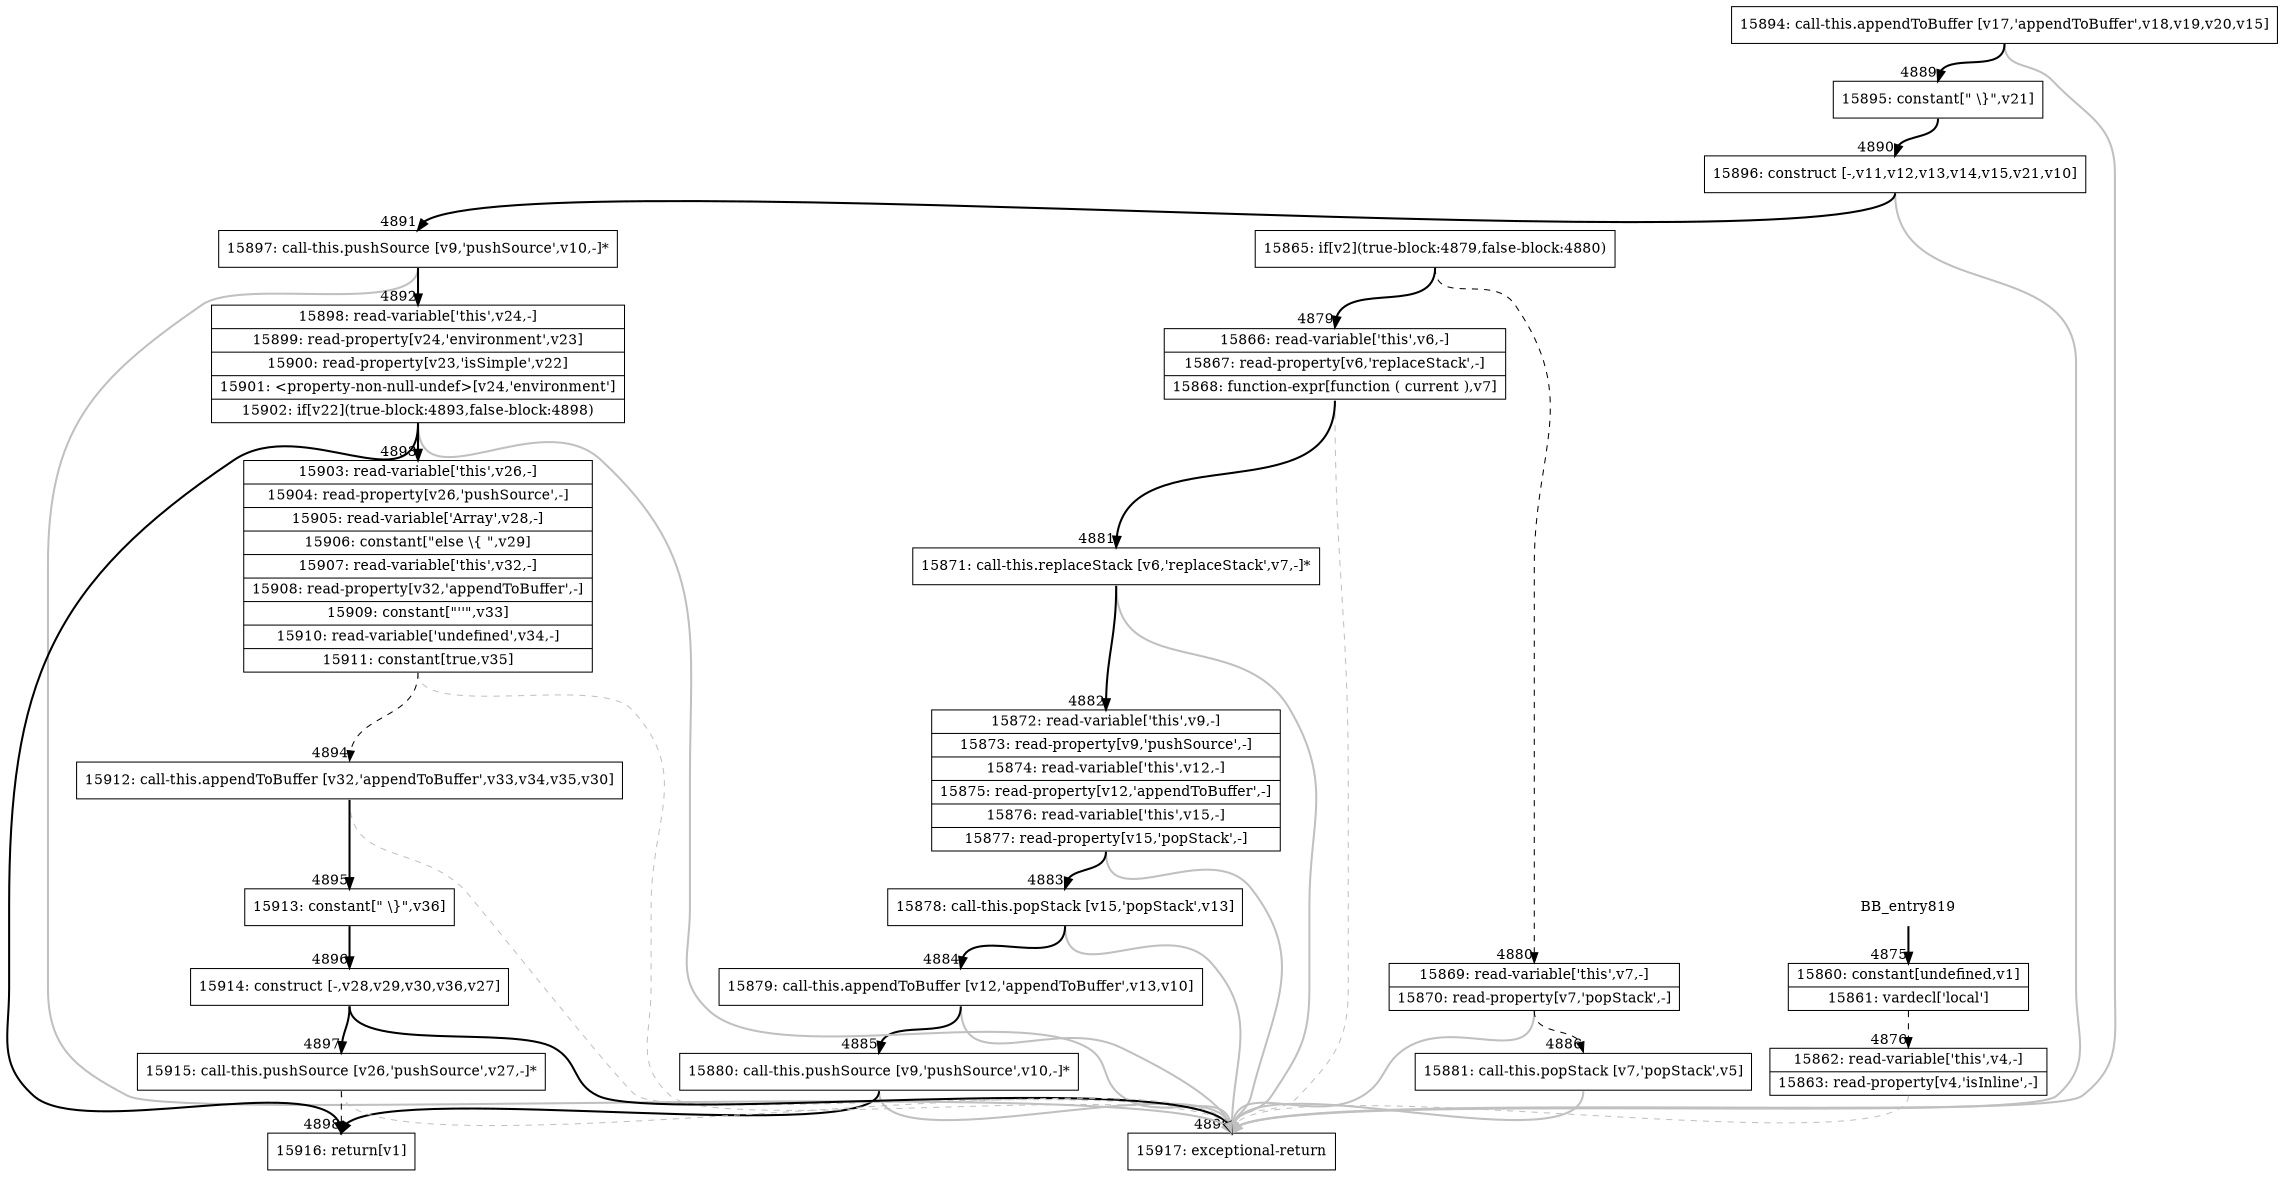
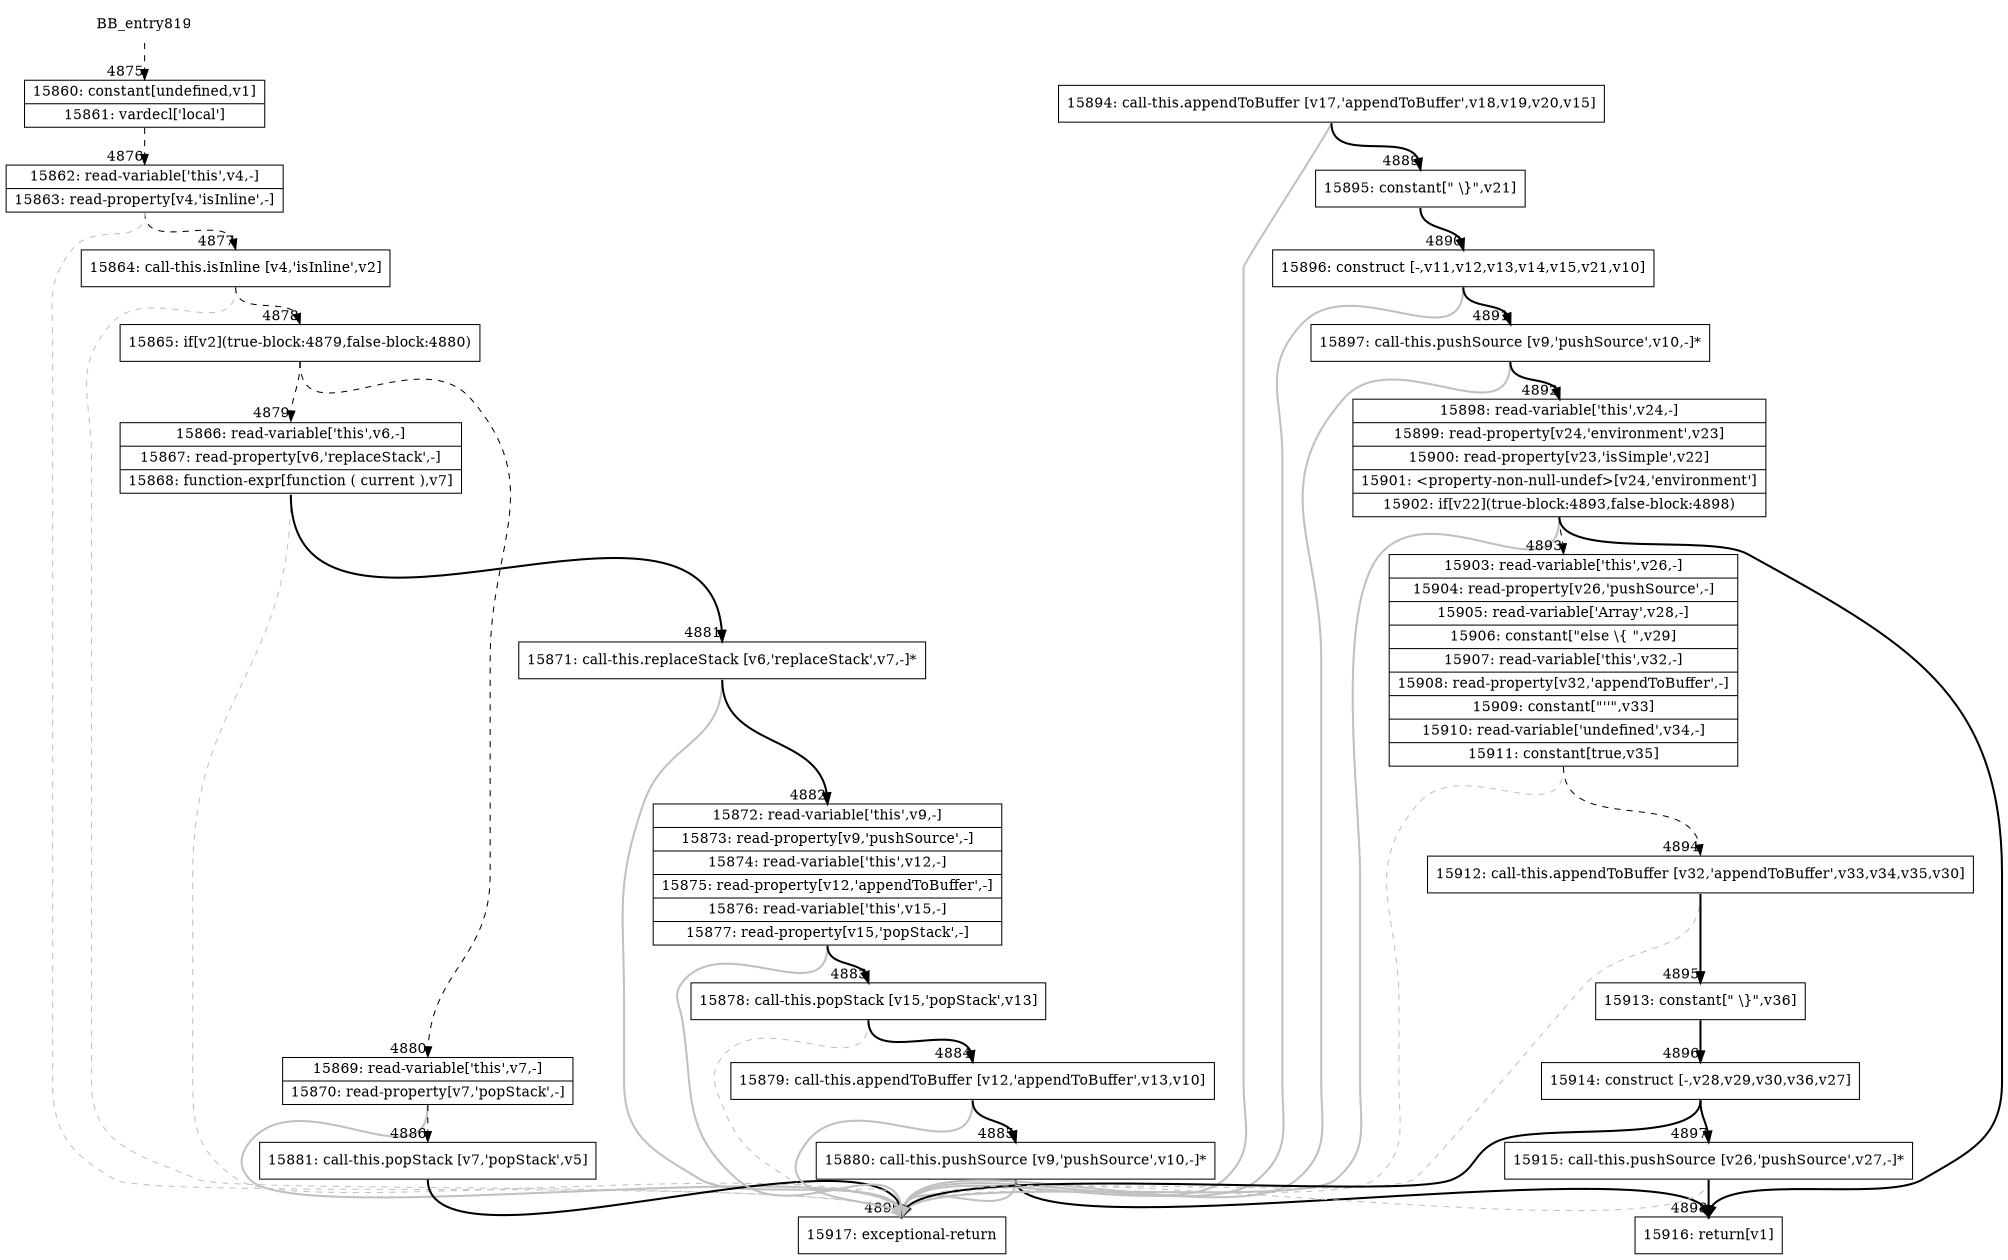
node "15864: call-this.isInline [v4,'isInline',v2]": added
edge "15865: if[v2](true-block:4879,false-block:4880)" -> "15866: read-variable['this',v6,-]": style bold -> dashed
edge "15898: read-variable['this',v24,-]" -> "15903: read-variable['this',v26,-]": style bold -> dashed
edge "BB_entry819" -> "15860: constant[undefined,v1]": style bold -> dashed
edge "15878: call-this.popStack [v15,'popStack',v13]" -> "15917: exceptional-return": style bold -> dashed
edge "15915: call-this.pushSource [v26,'pushSource',v27,-]*" -> "15916: return[v1]": style dashed -> bold
edge "15881: call-this.popStack [v7,'popStack',v5]" -> "15917: exceptional-return": color gray -> black
